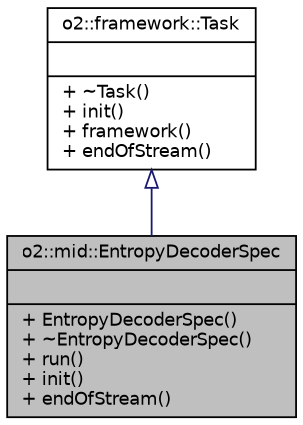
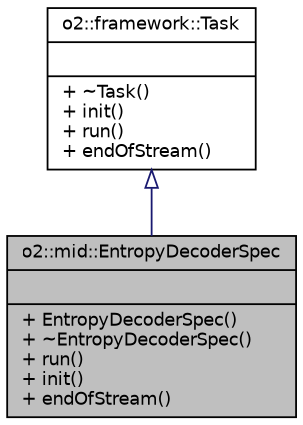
node "o2::framework::Task": text "+ framework()" -> "+ run()"
